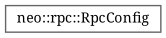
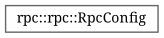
node "neo::rpc::RpcConfig": label "neo::rpc::RpcConfig" -> "rpc::rpc::RpcConfig"
